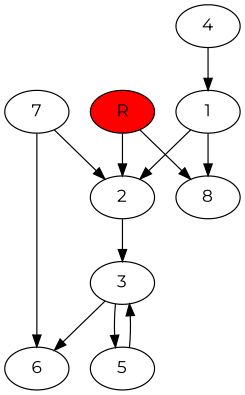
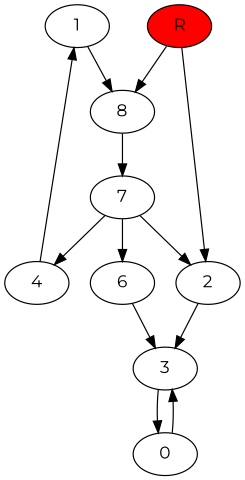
edge "8" -> "7": added
edge "1" -> "2": removed
edge "7" -> "4": added
edge "3" -> "6": reversed
node "5": label "5" -> "0"
